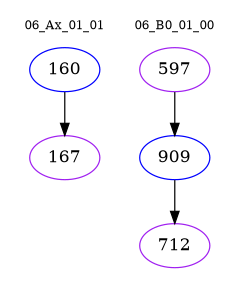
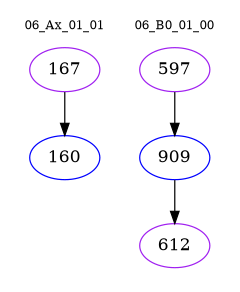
edge "160" -> "167": reversed
node "712": label "712" -> "612"
